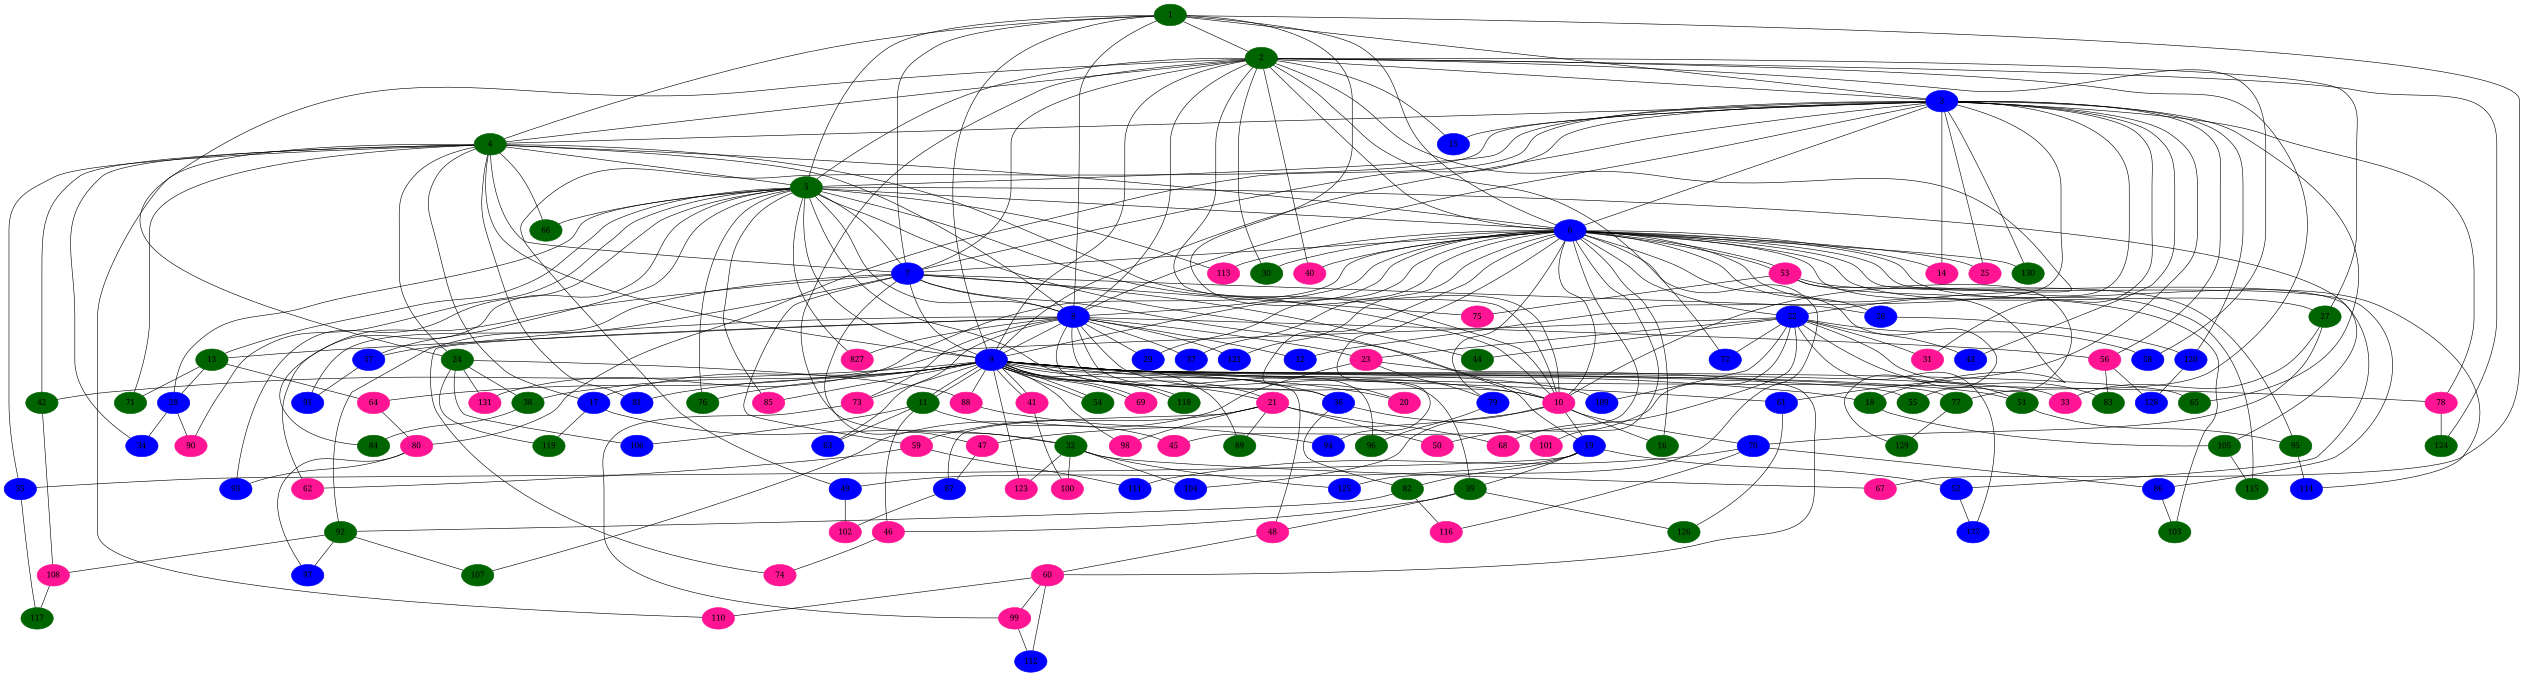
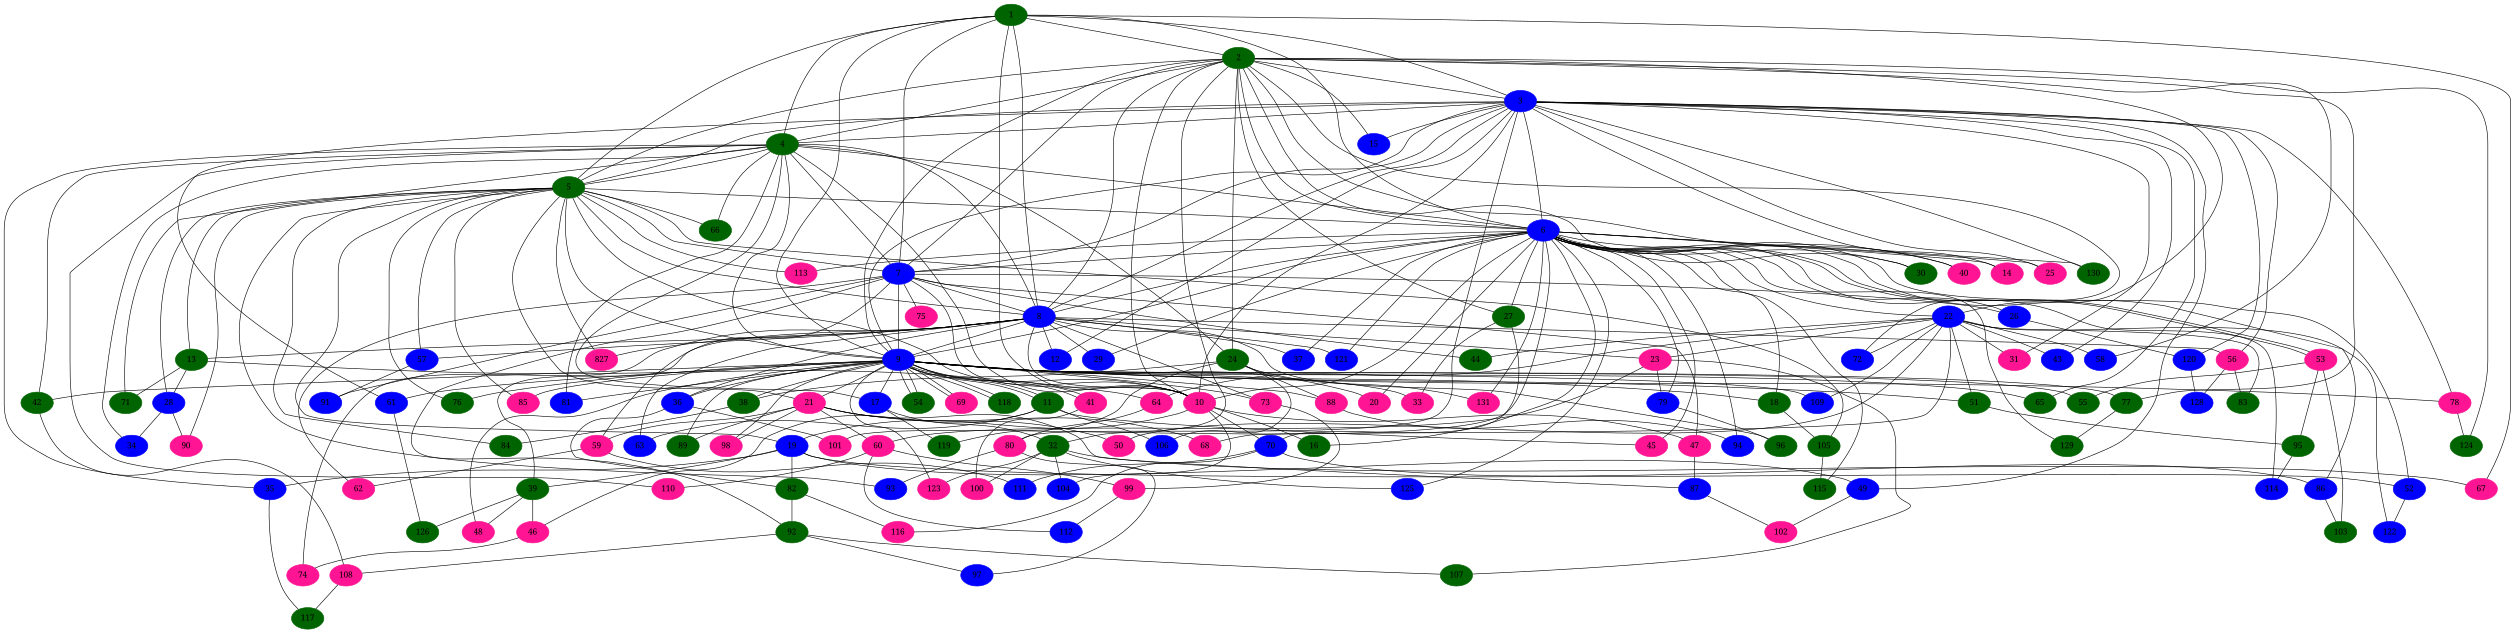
edge "53" -- "75": removed
edge "48" -- "60": now "21" -- "60"
